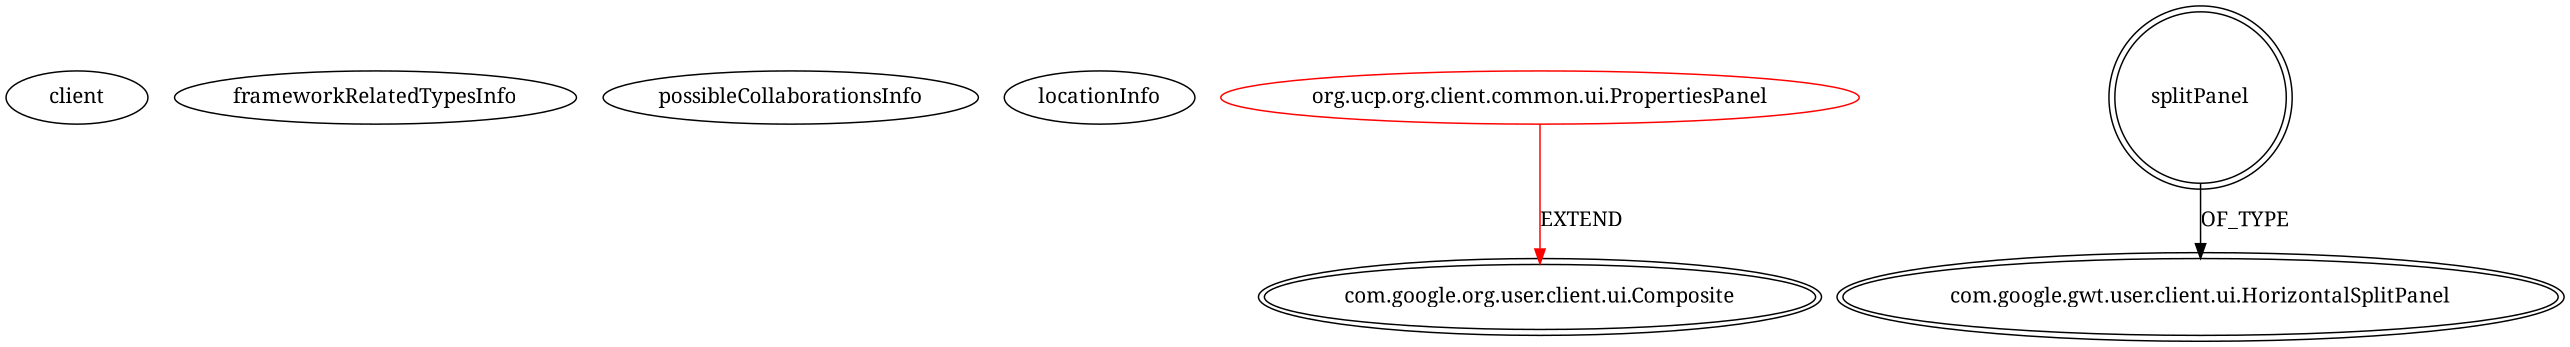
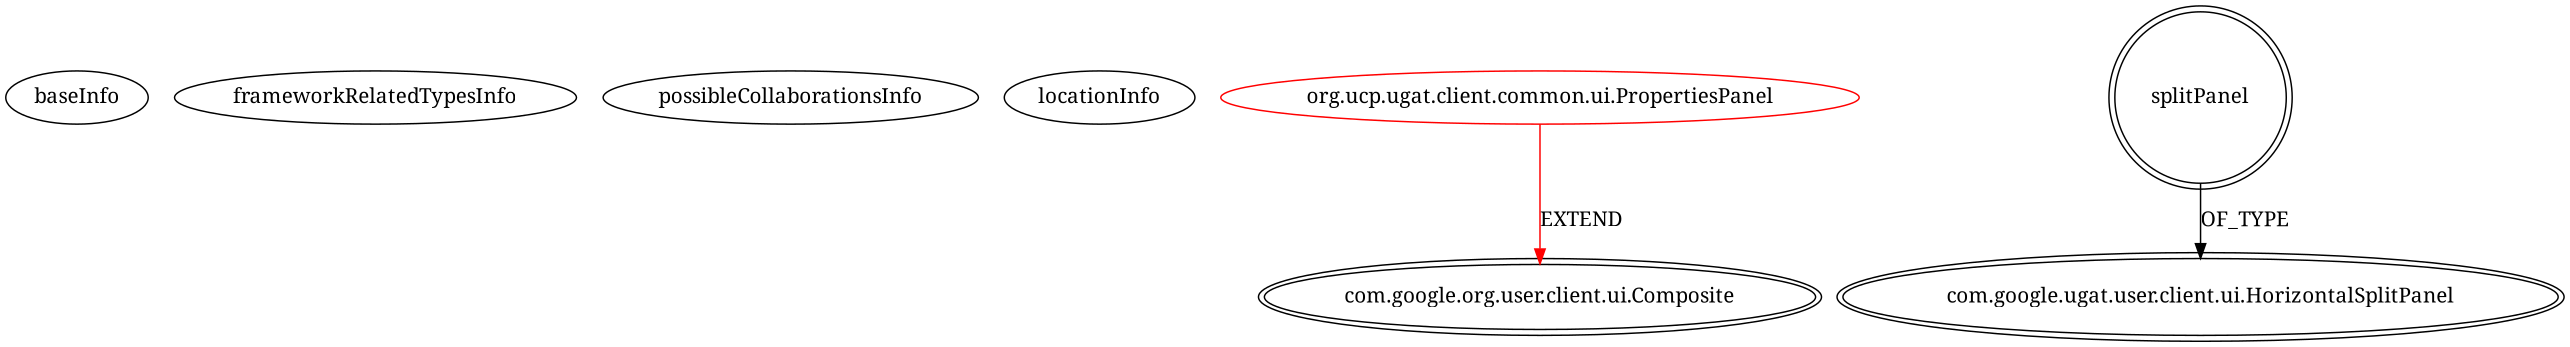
node "client": label "client" -> "baseInfo"
node "org.ucp.org.client.common.ui.PropertiesPanel": label "org.ucp.org.client.common.ui.PropertiesPanel" -> "org.ucp.ugat.client.common.ui.PropertiesPanel"
node "com.google.gwt.user.client.ui.HorizontalSplitPanel": label "com.google.gwt.user.client.ui.HorizontalSplitPanel" -> "com.google.ugat.user.client.ui.HorizontalSplitPanel"
